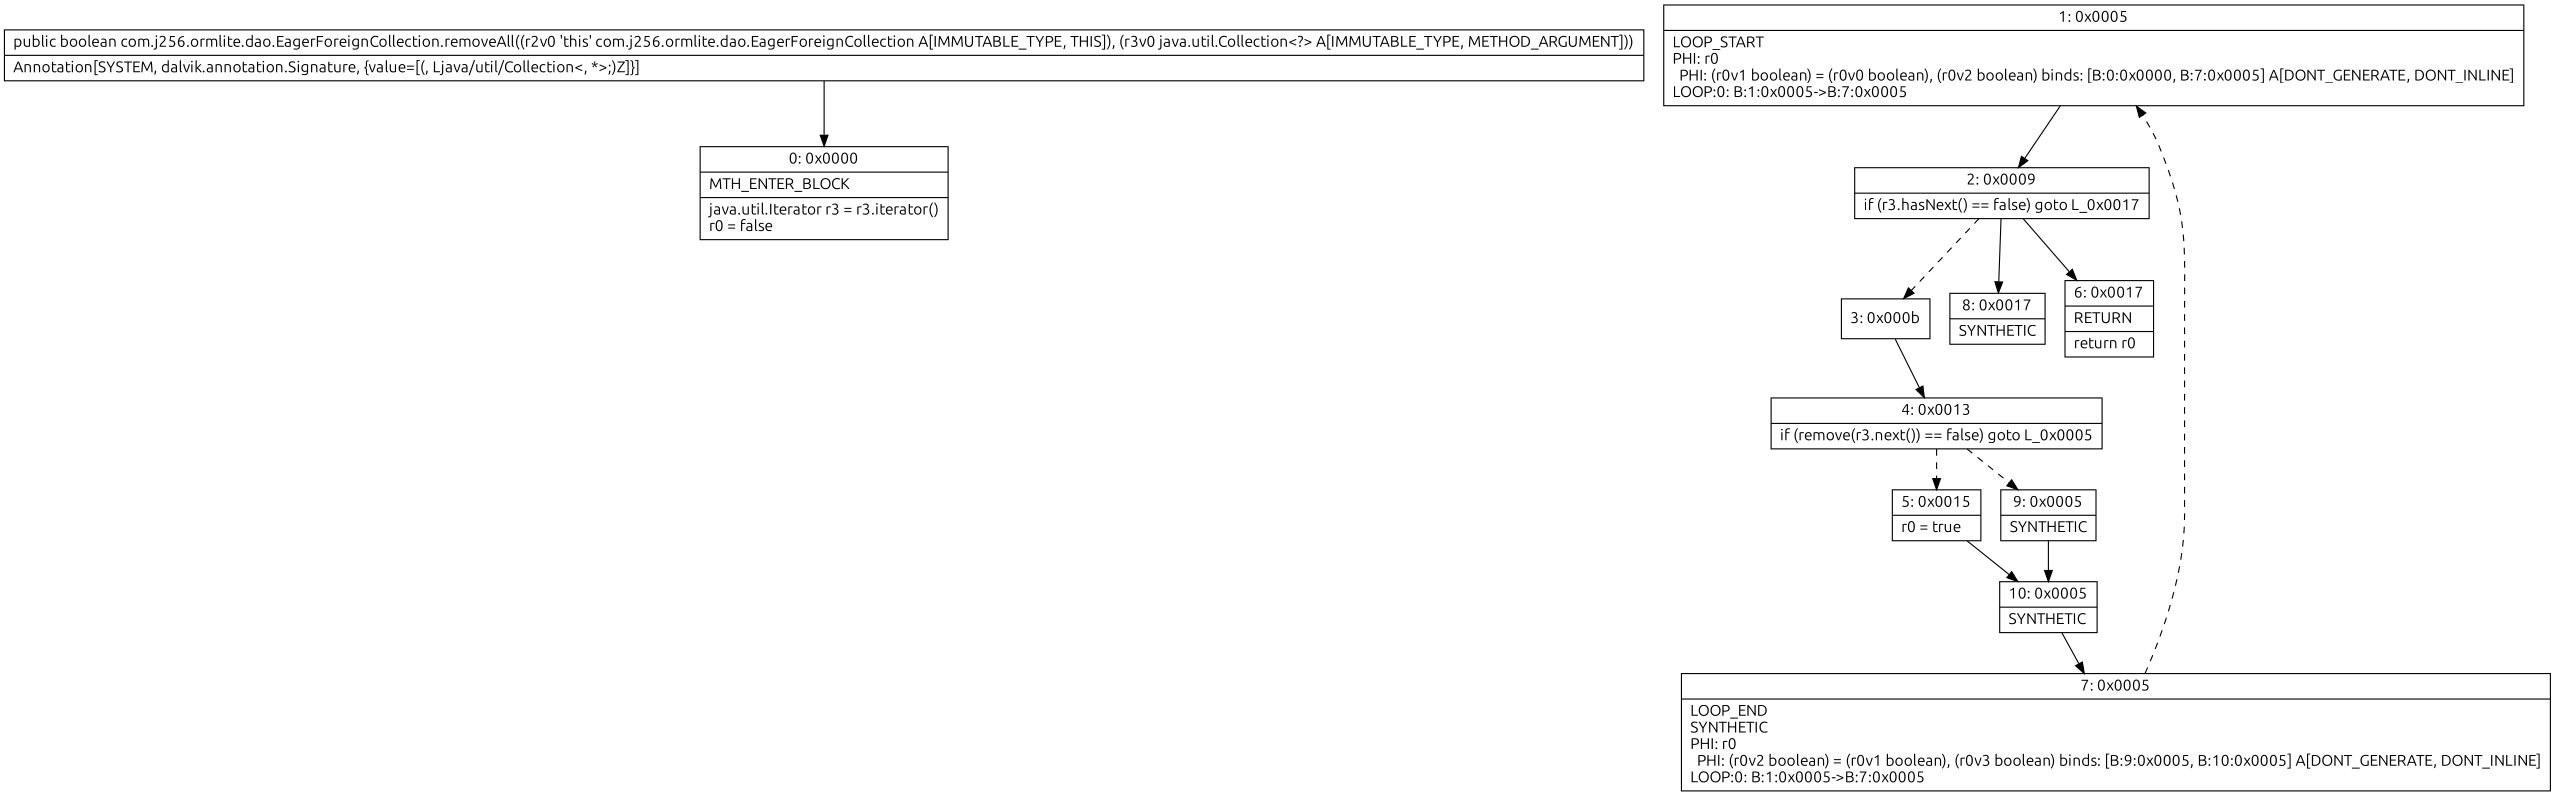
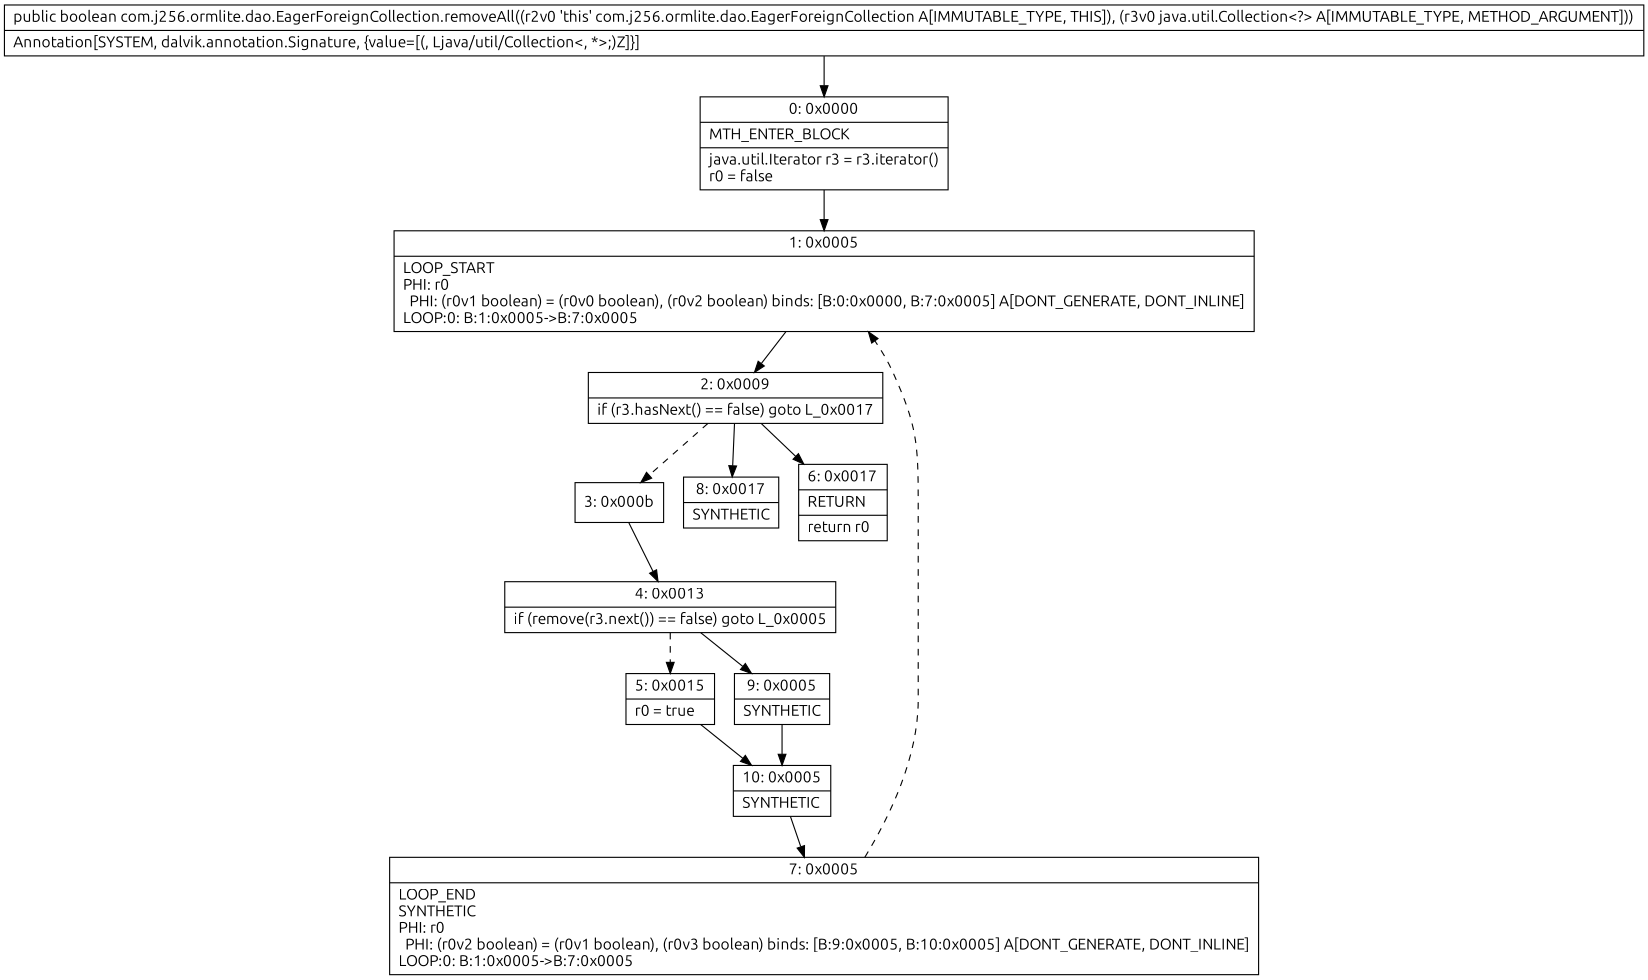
edge "0: 0x0000" -> "1: 0x0005": added
edge "4: 0x0013" -> "9: 0x0005": style dashed -> solid
